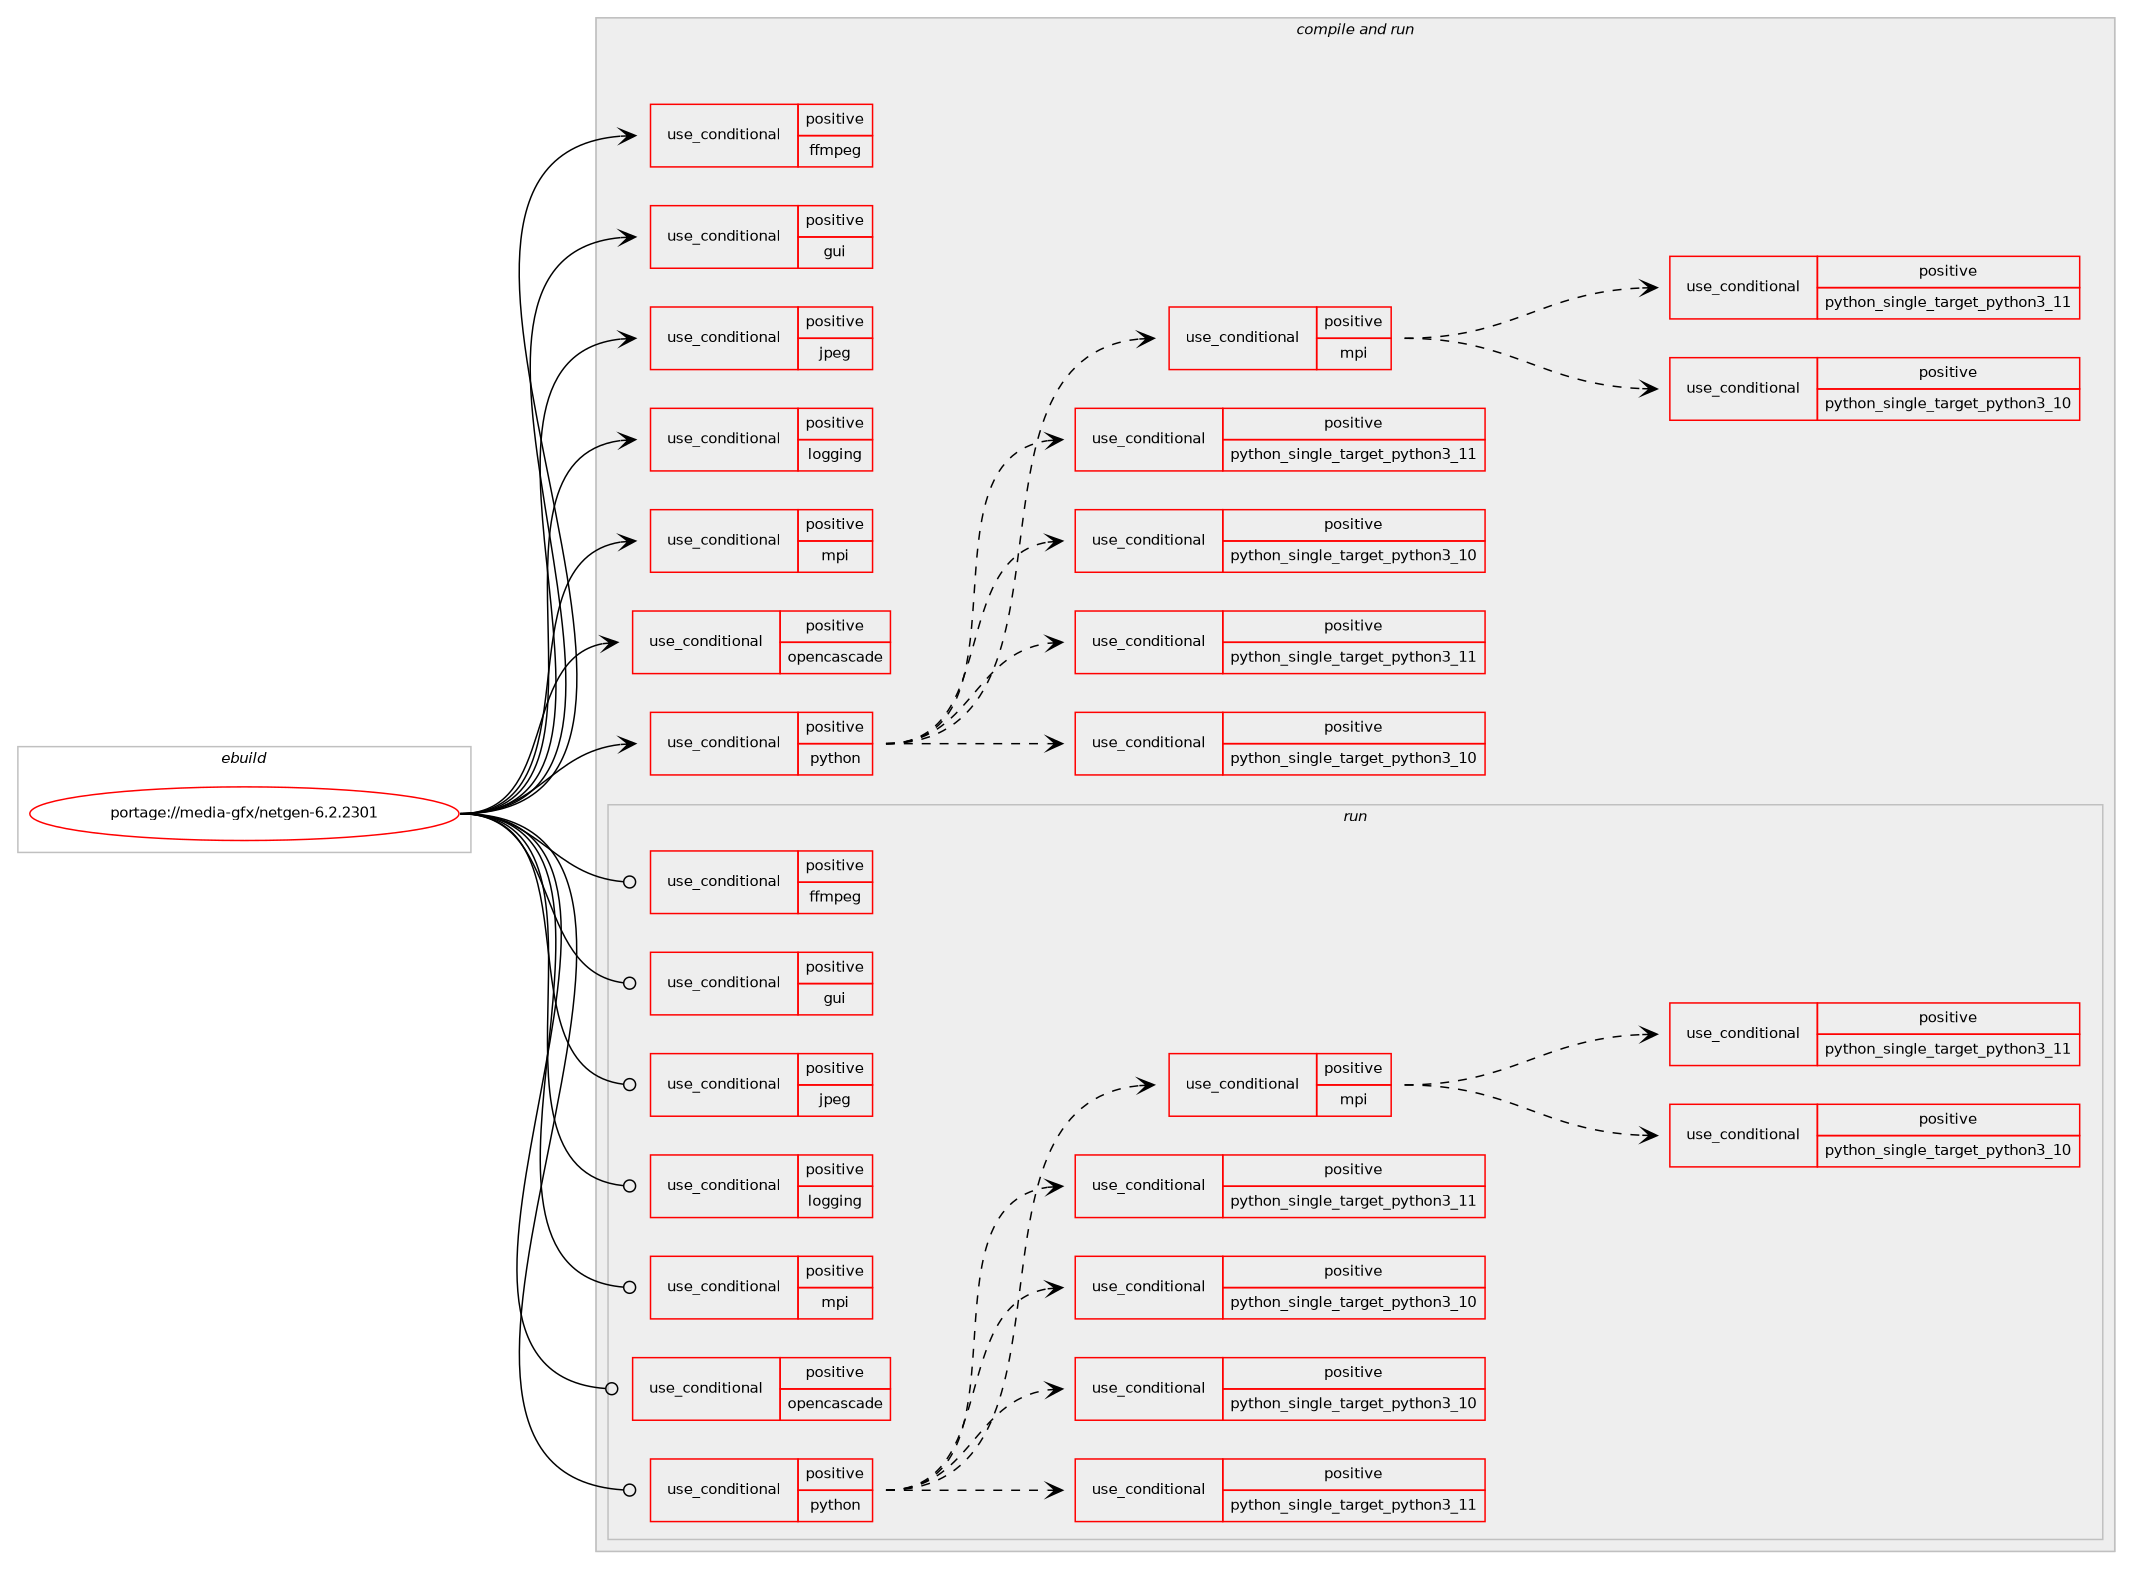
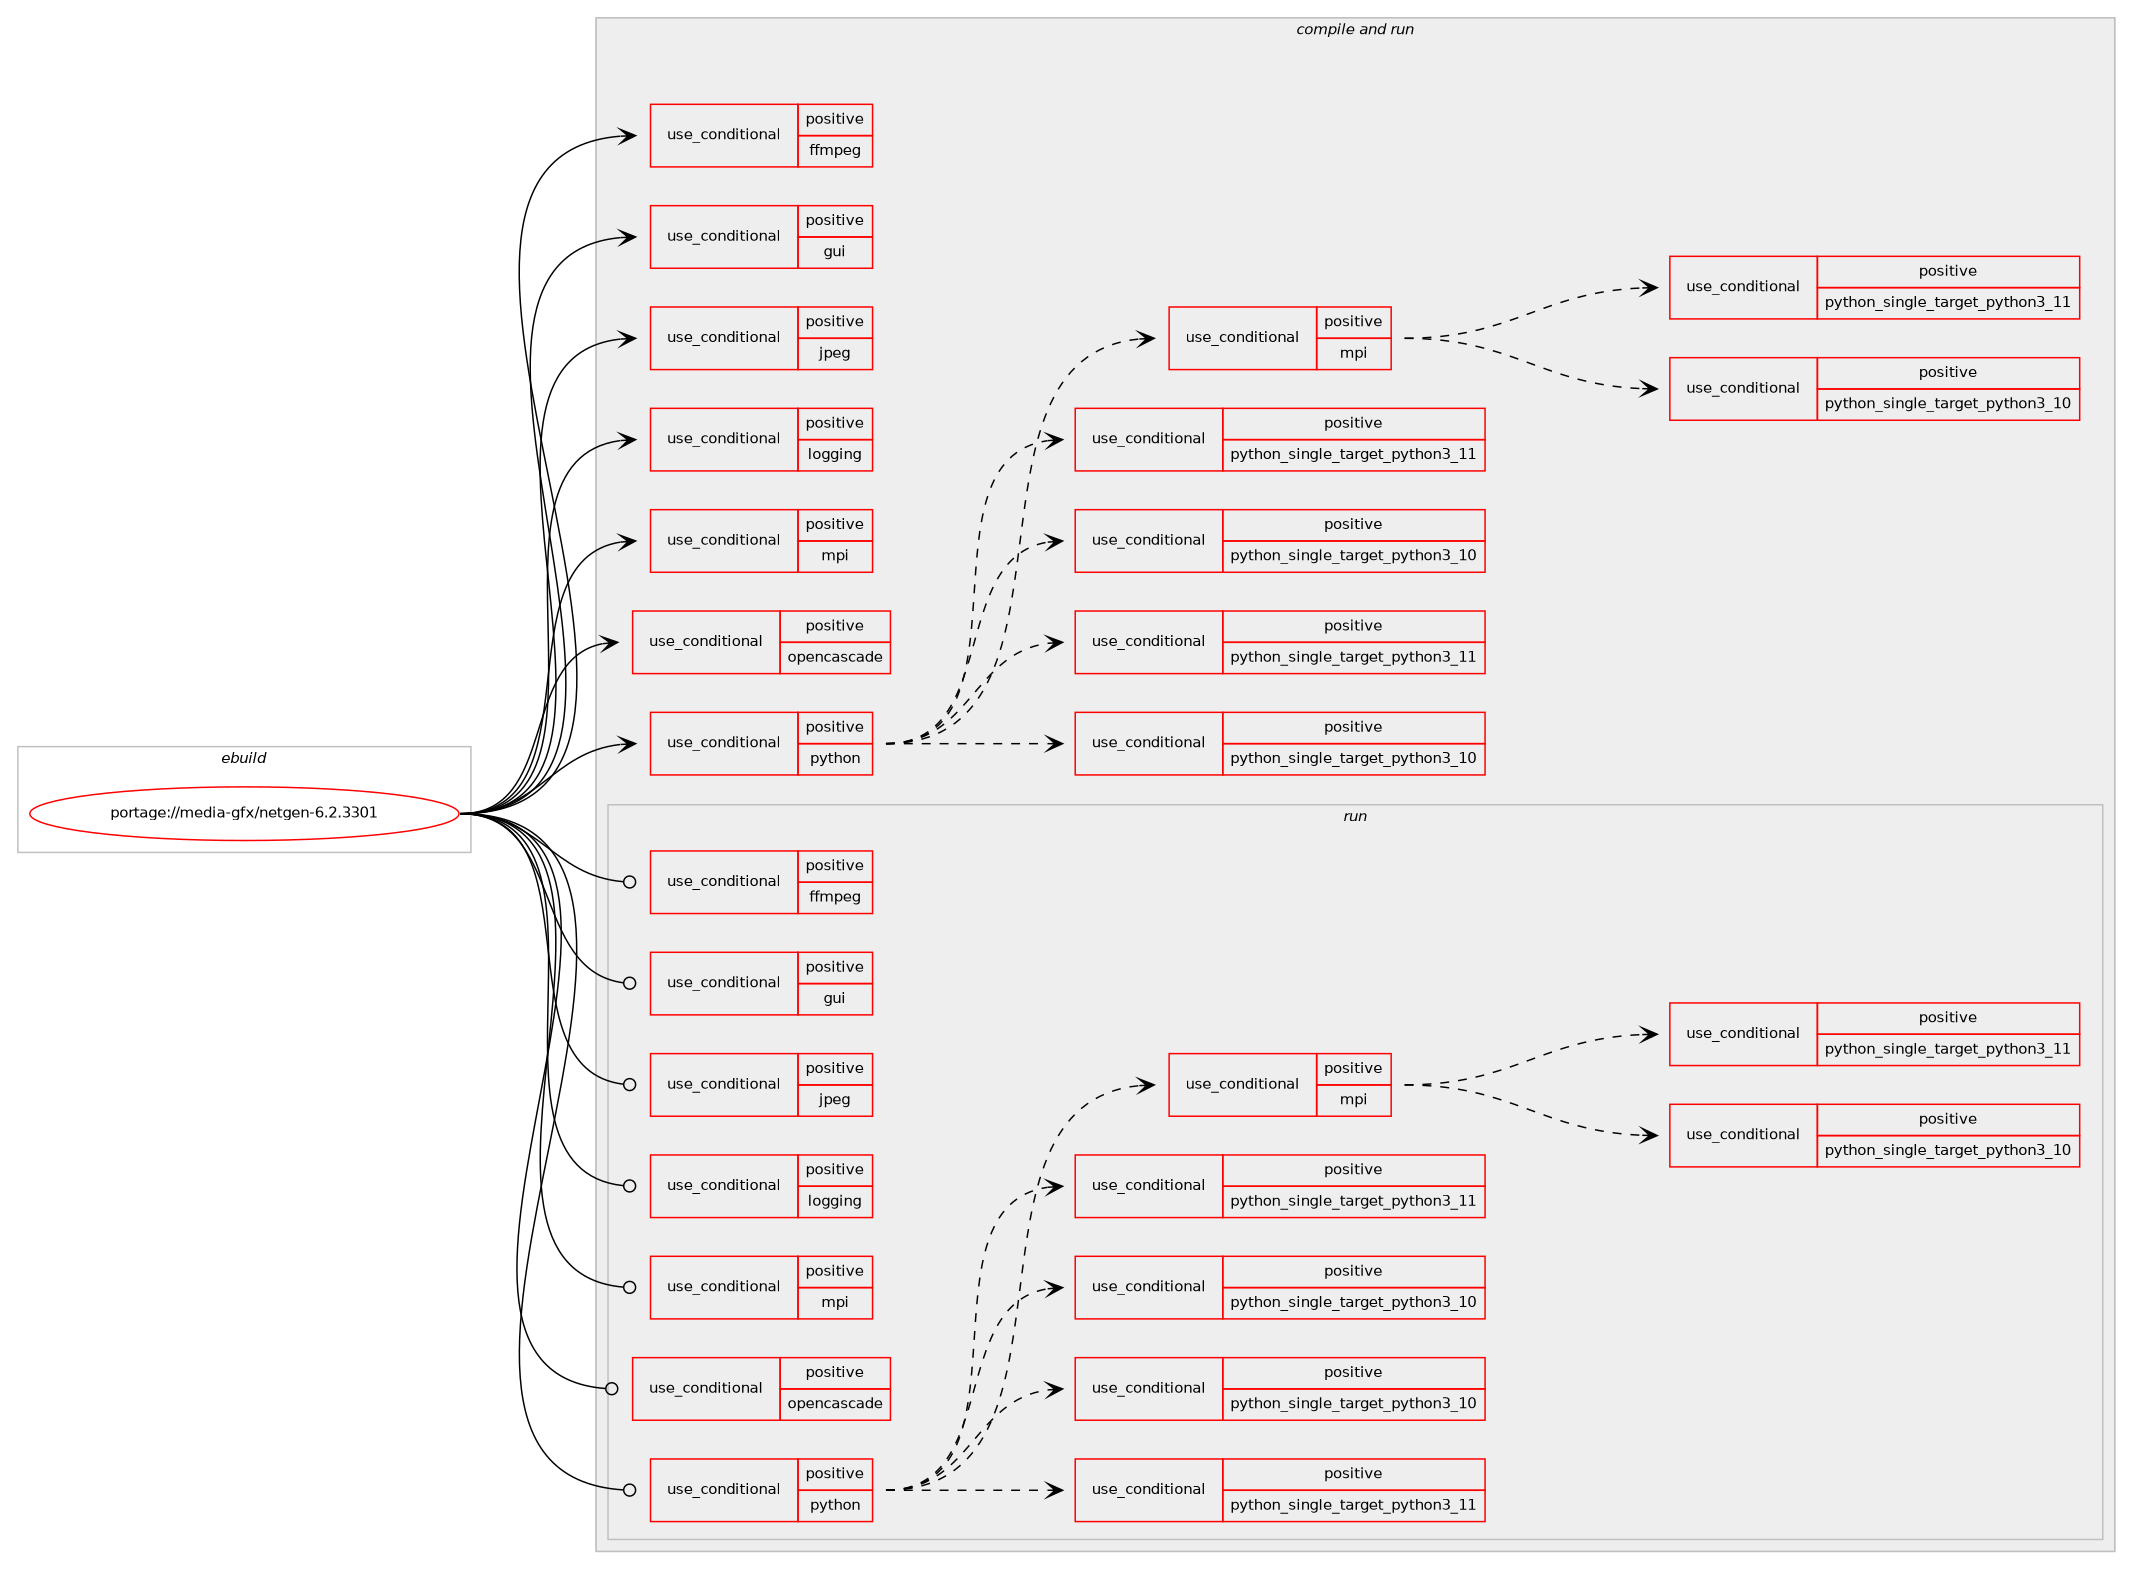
node "portage://media-gfx/netgen-6.2.2301": label "portage://media-gfx/netgen-6.2.2301" -> "portage://media-gfx/netgen-6.2.3301"
